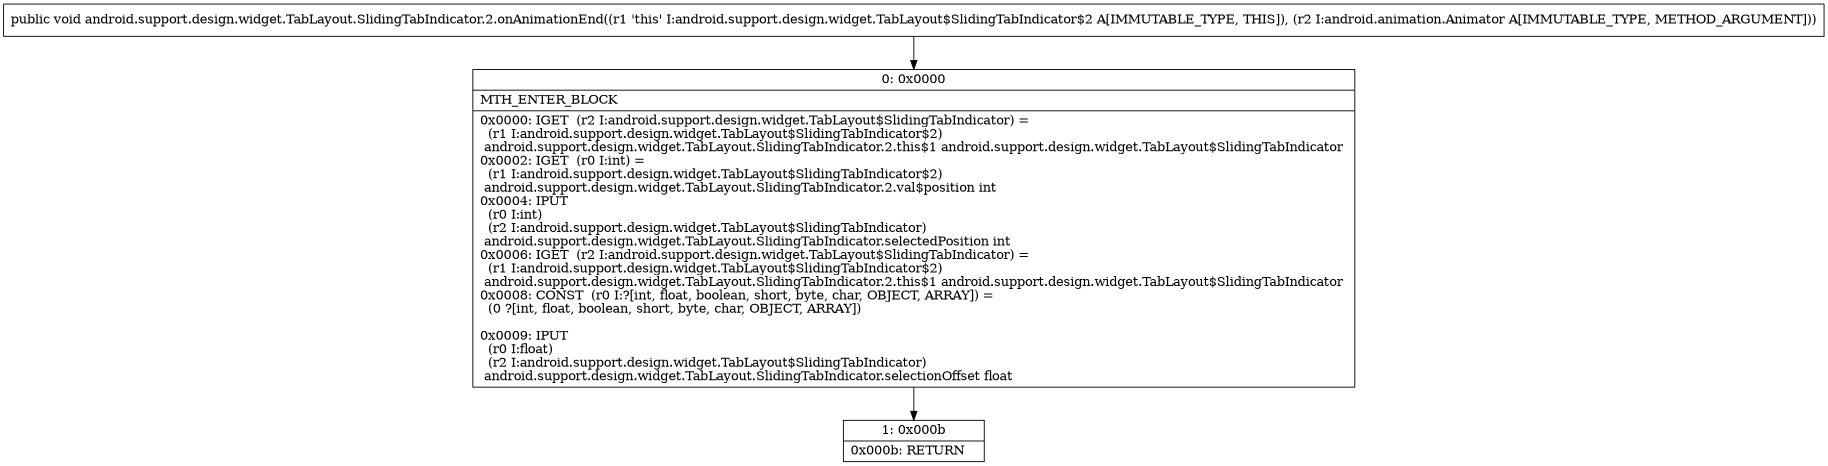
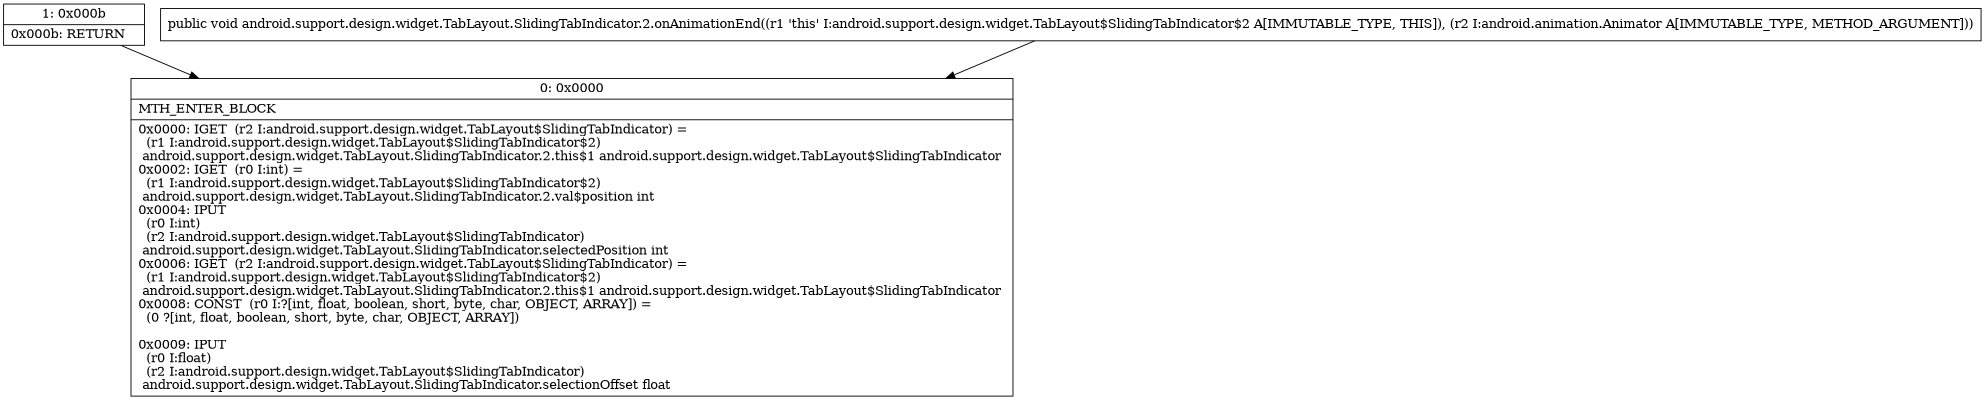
edge "0: 0x0000" -> "1: 0x000b": reversed
